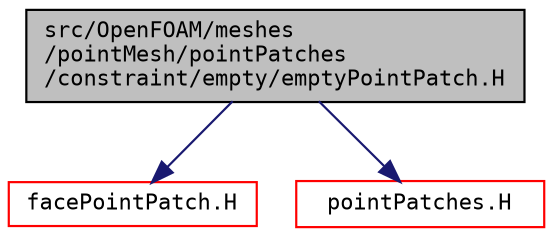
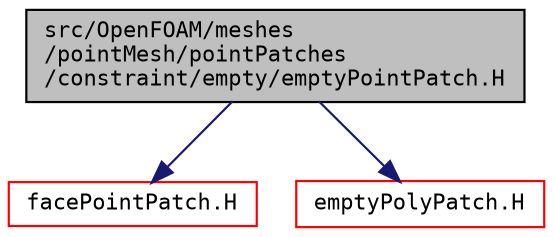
node "pointPatches.H": label "pointPatches.H" -> "emptyPolyPatch.H"
